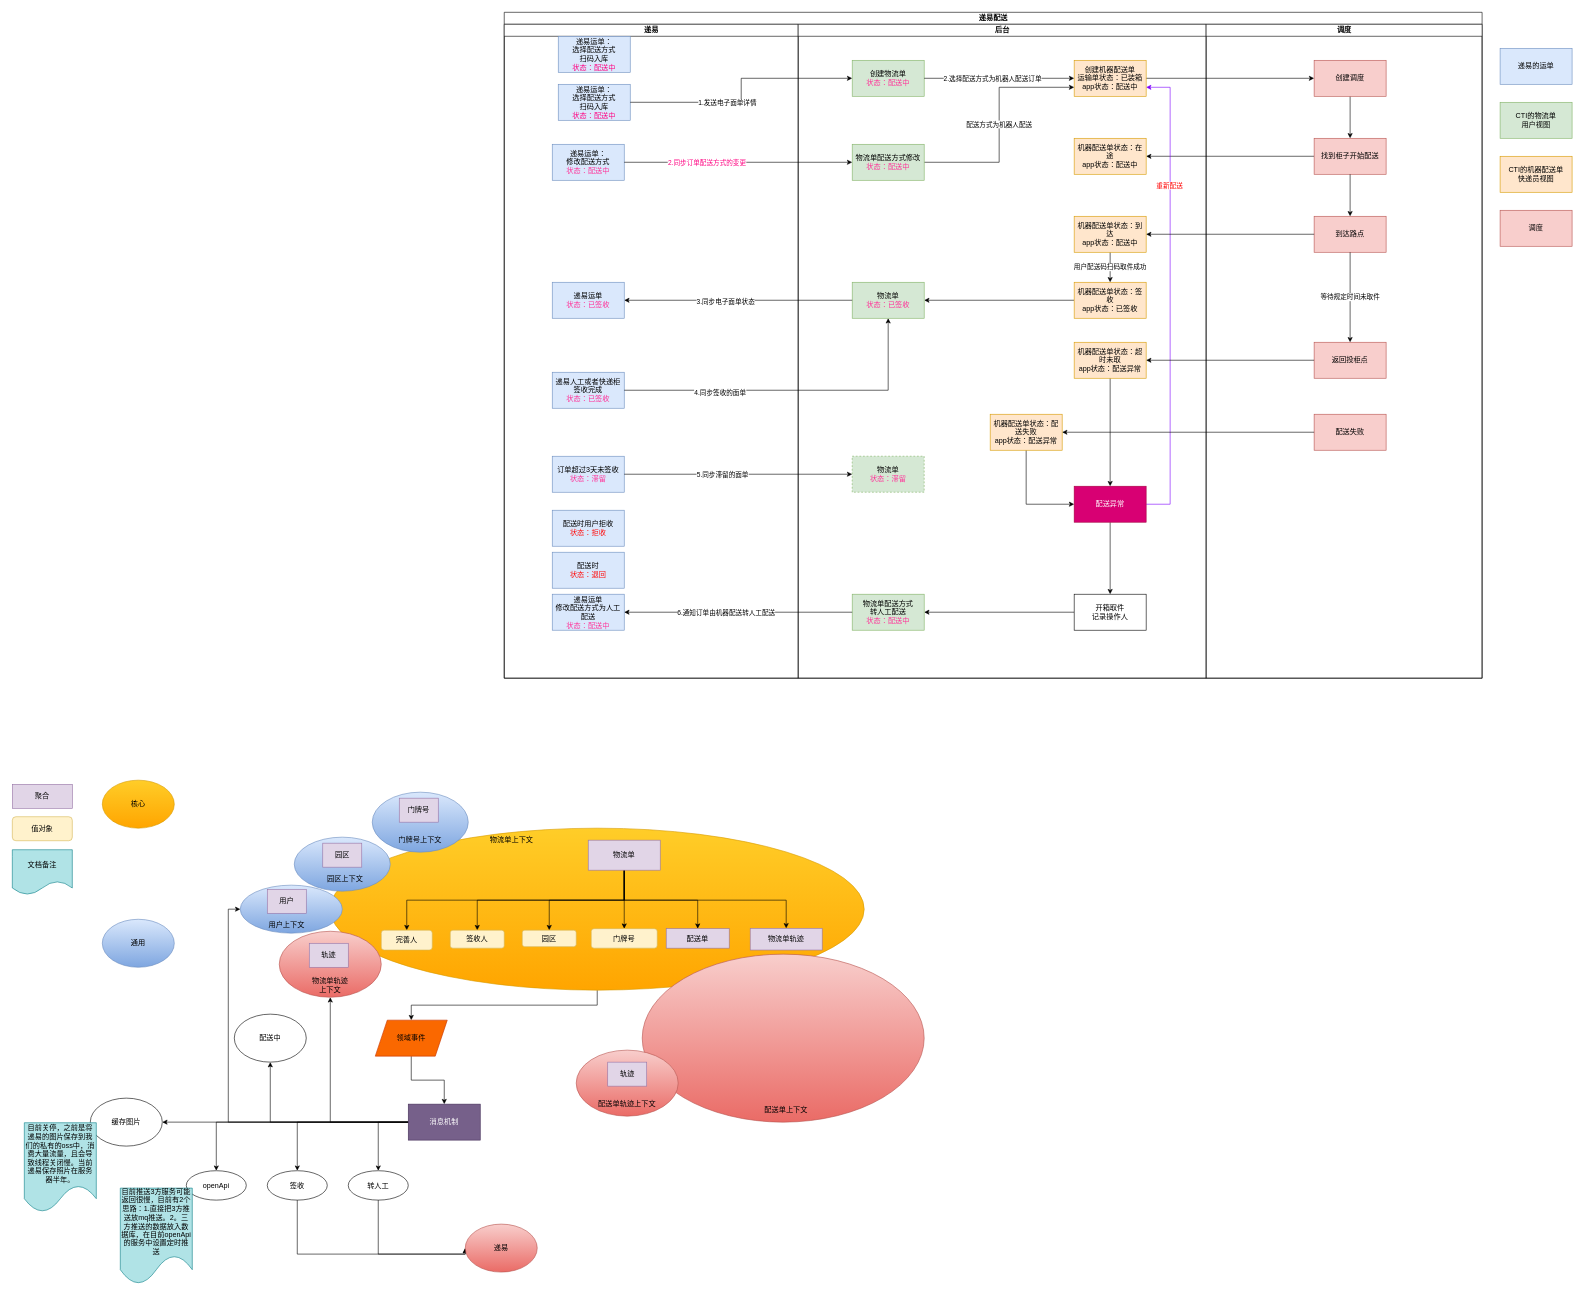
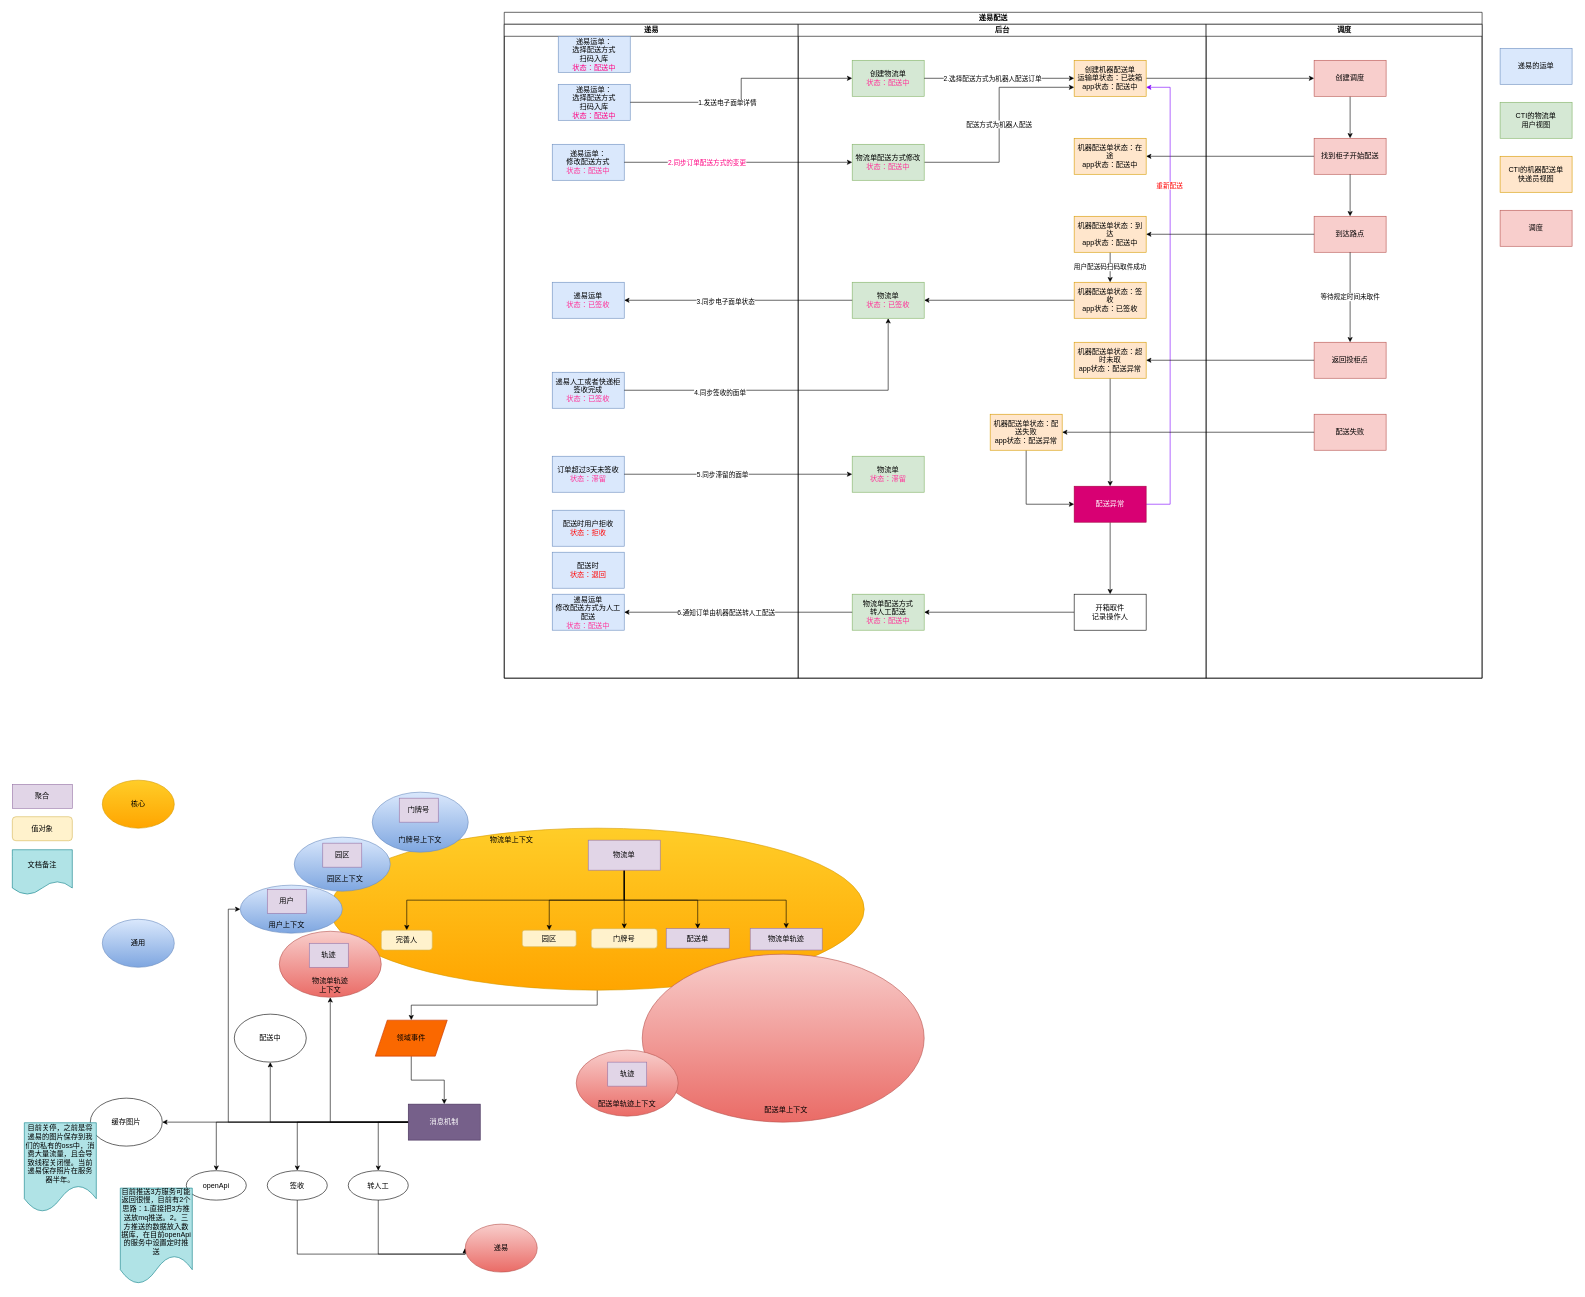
node "物流单 状态：滞留": style dashed -> solid
edge "物流单" -> "签收人": removed
node "签收人": removed
